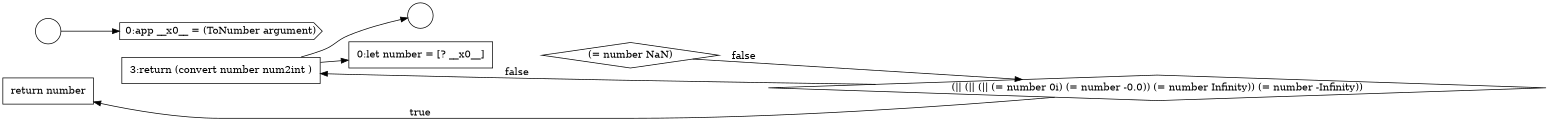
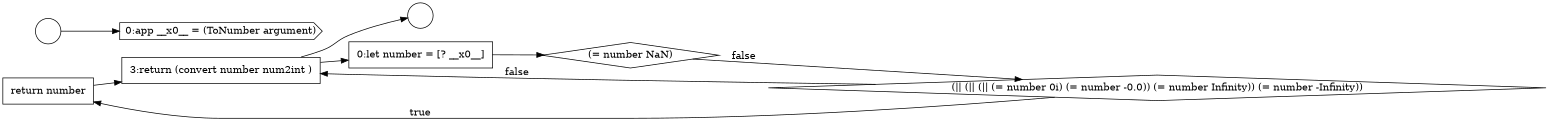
edge "0:let number = [? __x0__]" -> "(= number NaN)": added
edge "return number" -> "3:return (convert number num2int )": added
